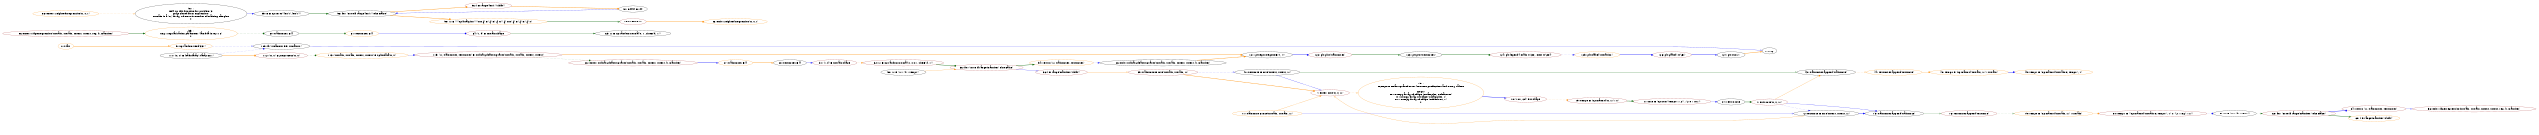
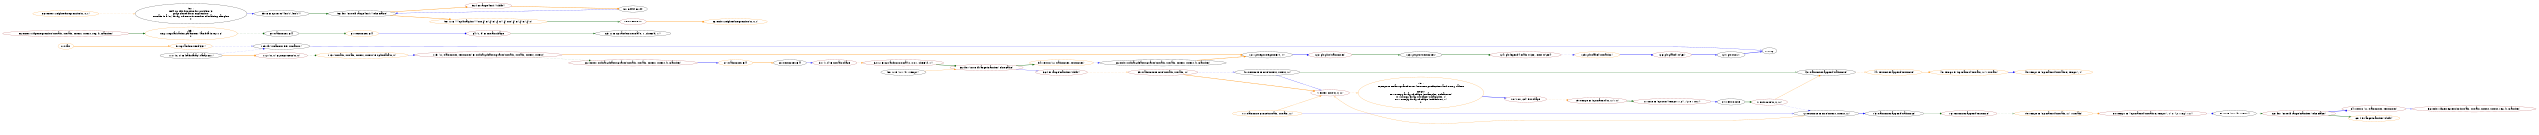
edge "127: plt.show()" -> "0: stop": color darkorange -> blue
edge "36: i = range(max_iter).shift()" -> "39: train_mse = mse(X_train, Y_train, W)": style solid -> dotted
edge "7: exit: mse(X, Y, W)" -> "75: train_mses.append(train_mse)": removed
edge "75: train_mses.append(train_mse)" -> "76: test_mses.append(test_mse)": arrowhead onormal -> dot
